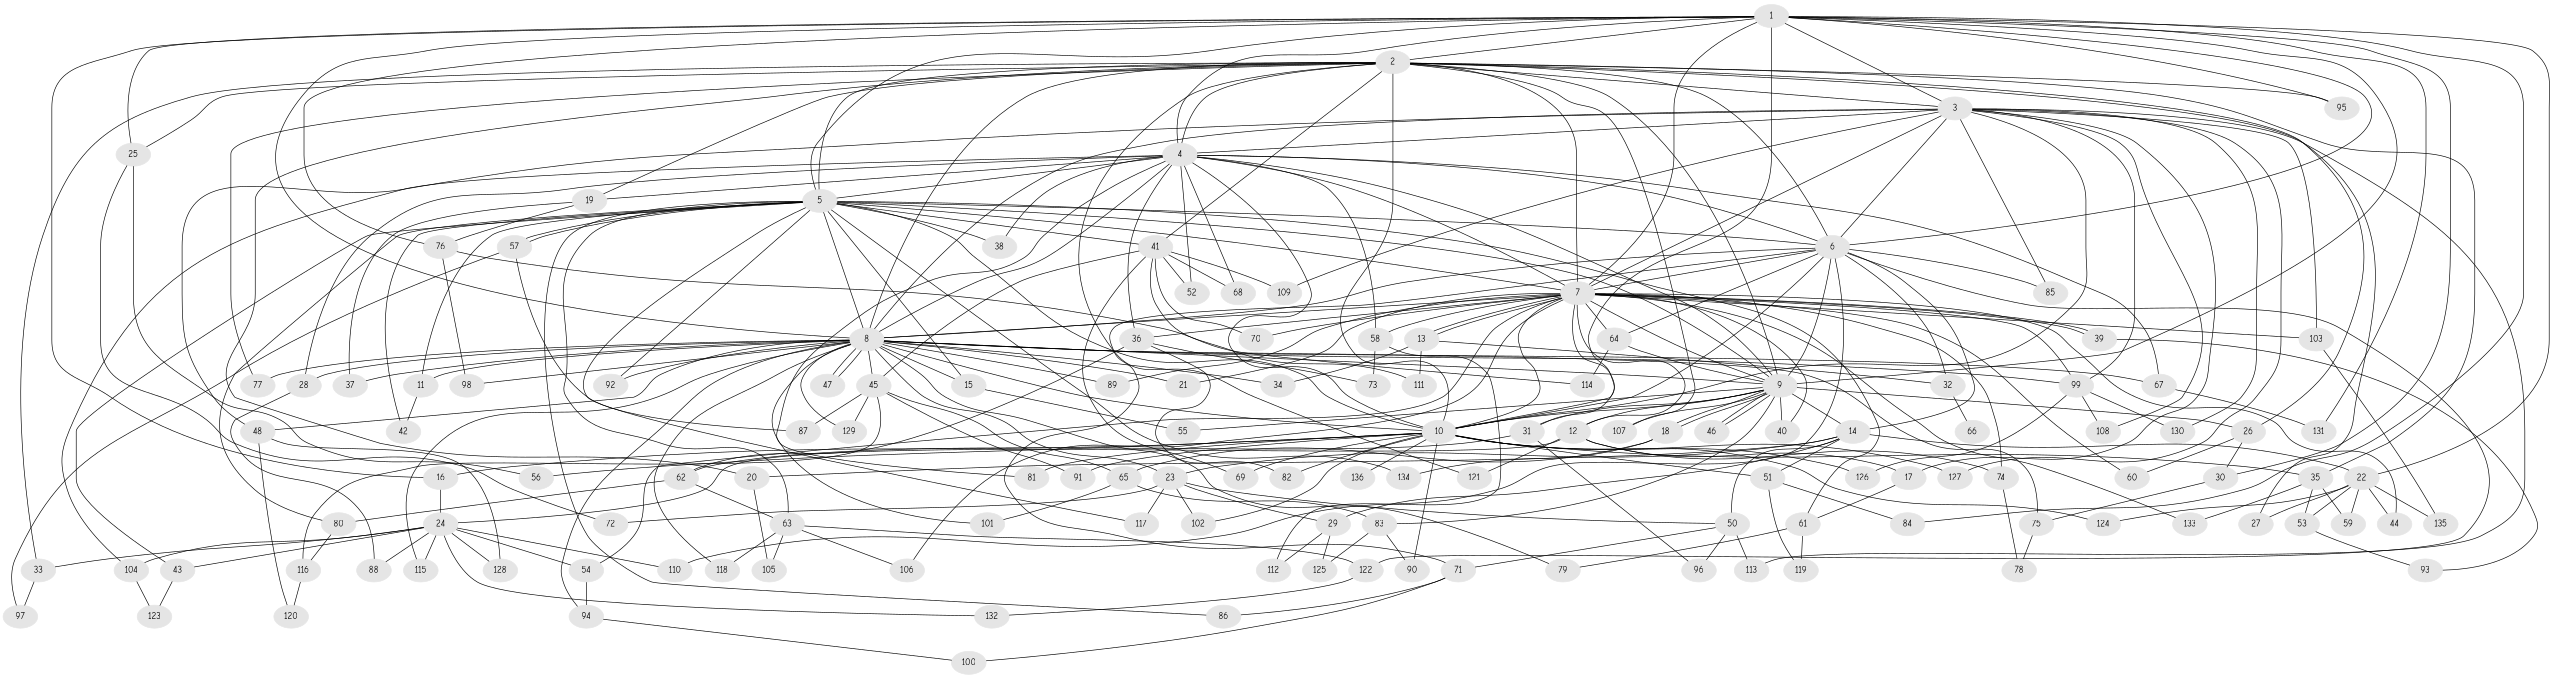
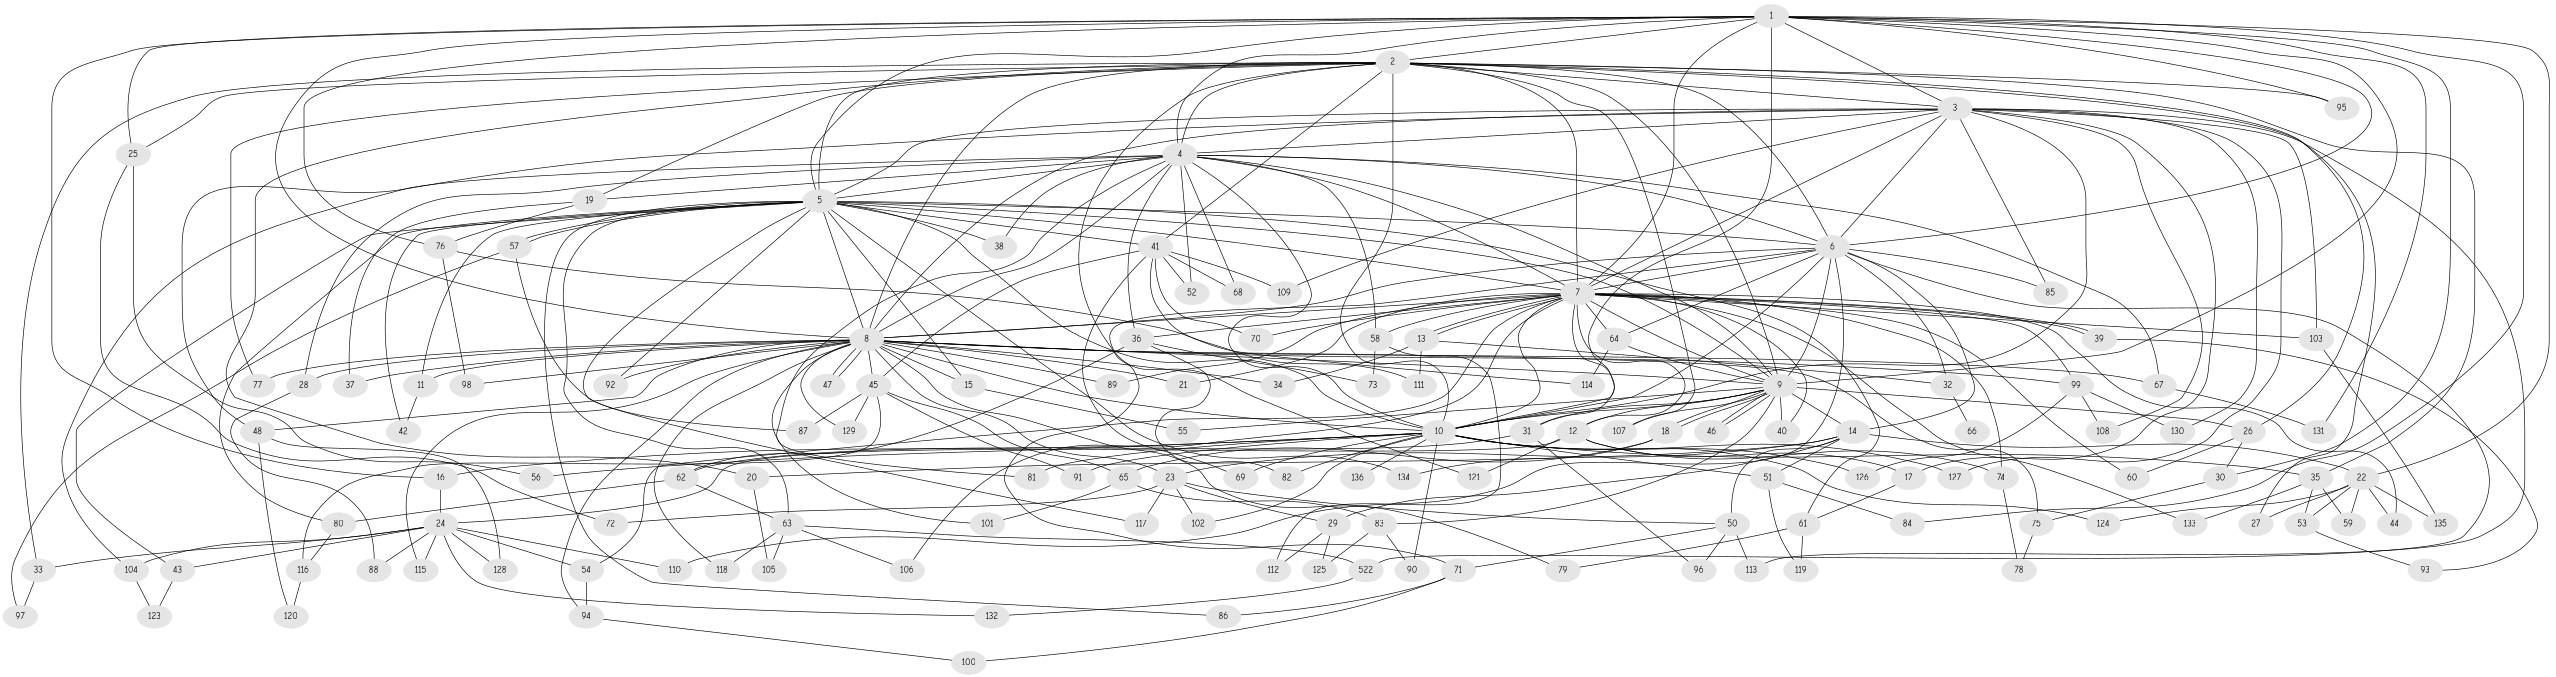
edge "3" -- "99": now "3" -- "5"
node "122": label "122" -> "522"
